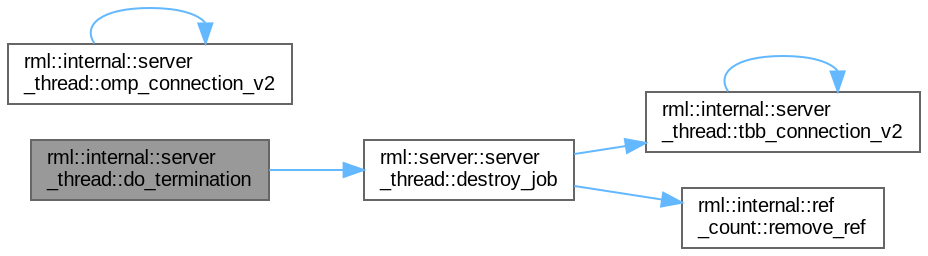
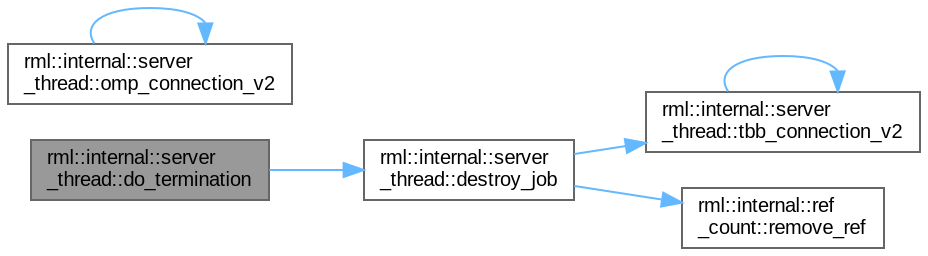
node "rml::server::server _thread::destroy_job": label "rml::server::server _thread::destroy_job" -> "rml::internal::server _thread::destroy_job"
